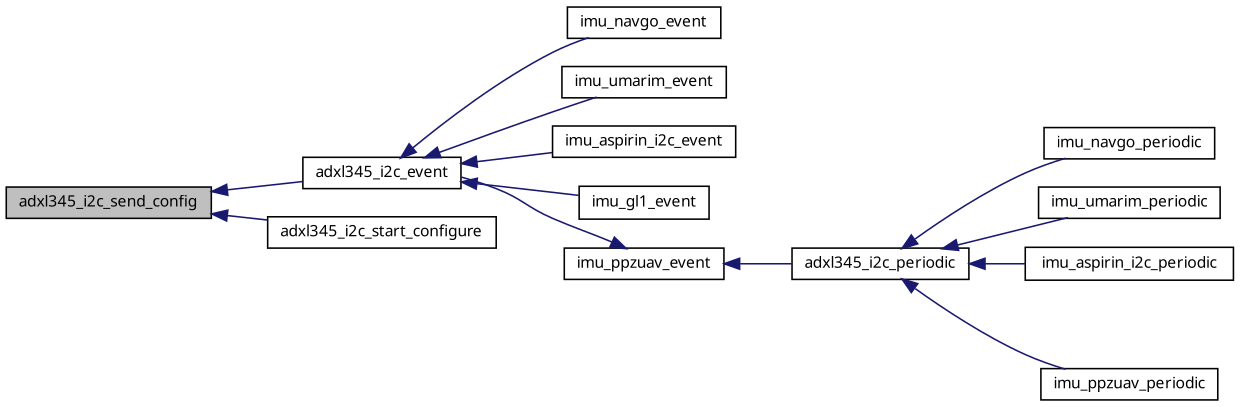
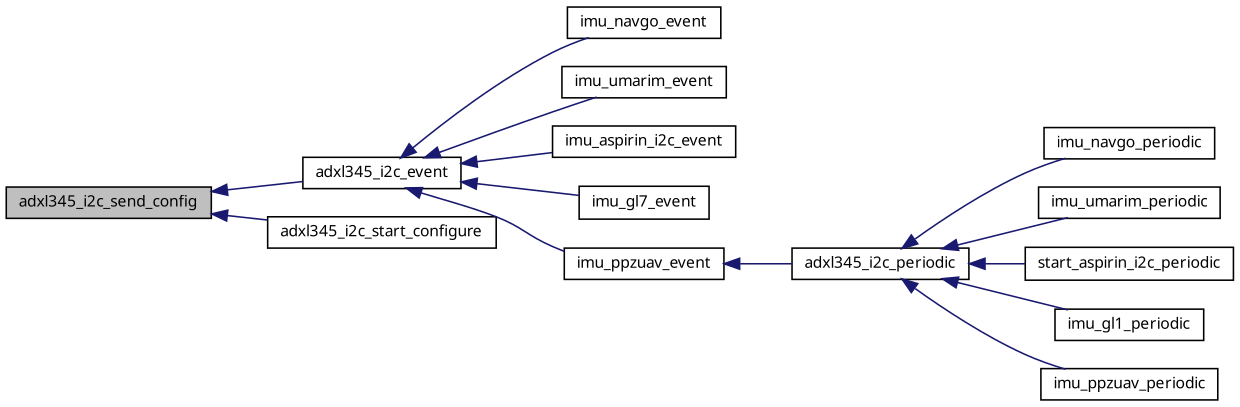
node "imu_gl1_event": label "imu_gl1_event" -> "imu_gl7_event"
edge "adxl345_i2c_event" -> "imu_ppzuav_event": reversed
node "imu_aspirin_i2c_periodic": label "imu_aspirin_i2c_periodic" -> "start_aspirin_i2c_periodic"
node "imu_gl1_periodic": added
